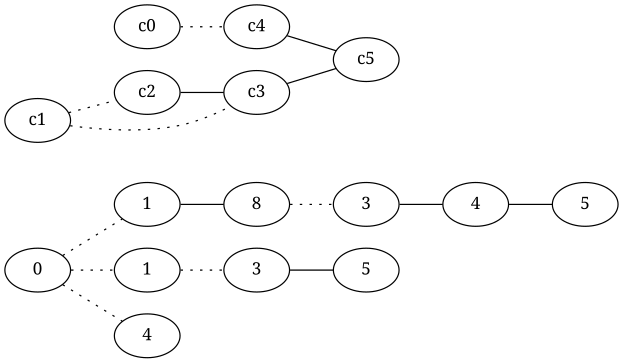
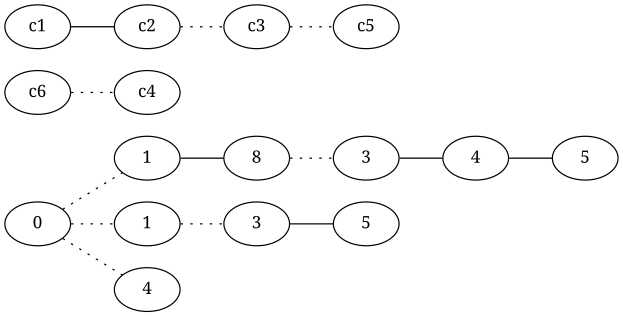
node "c0": label "c0" -> "c6"
edge "c4" -- "c5": removed
edge "c5" -- "c3": style solid -> dotted
edge "c2" -- "c3": style solid -> dotted
edge "c2" -- "c1": style dotted -> solid
edge "c3" -- "c1": removed
